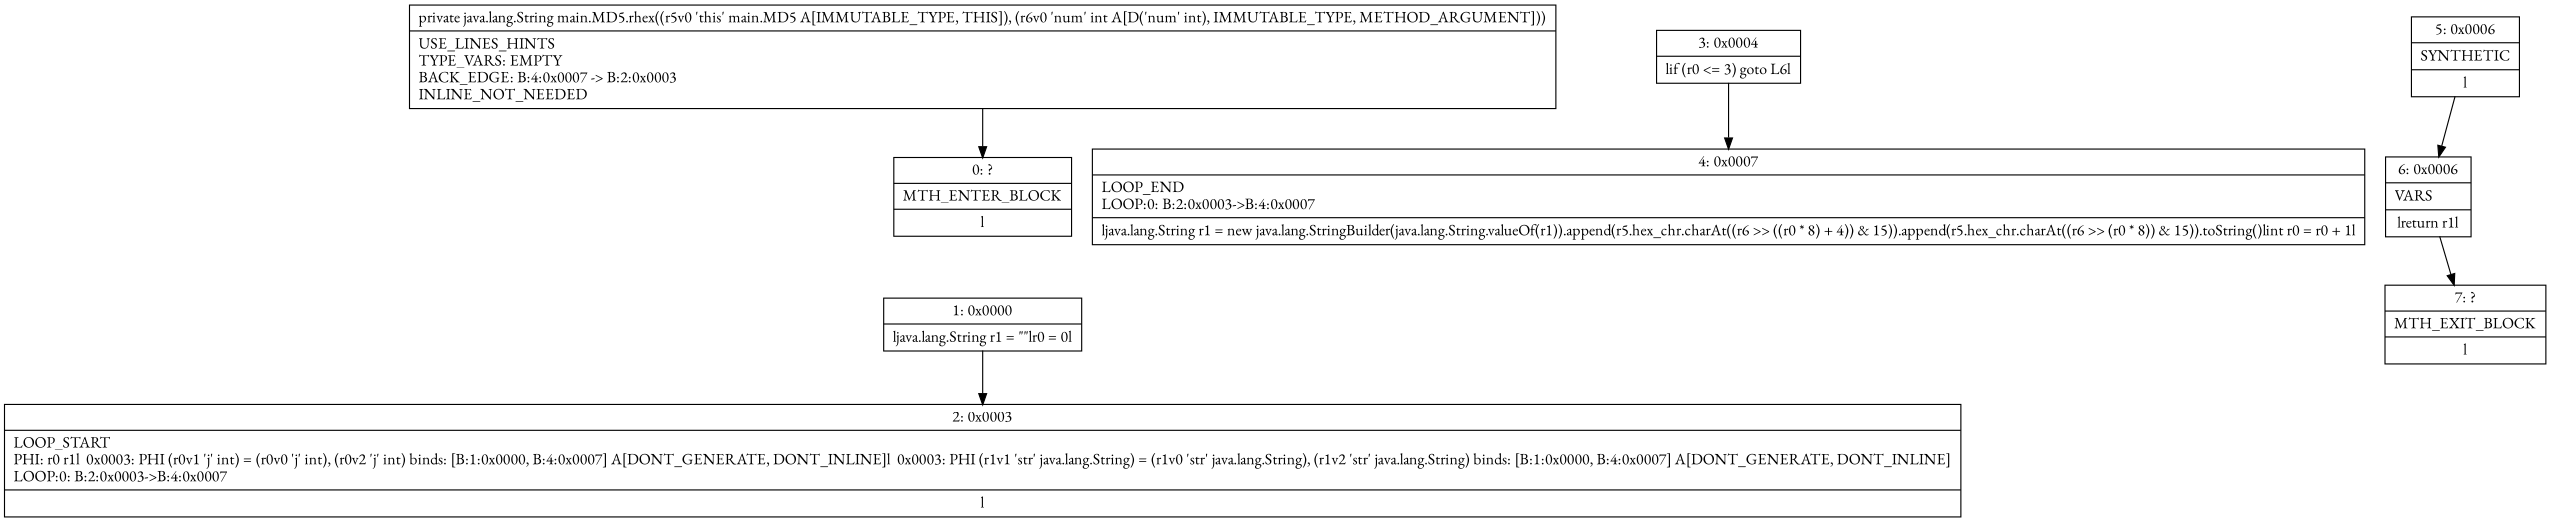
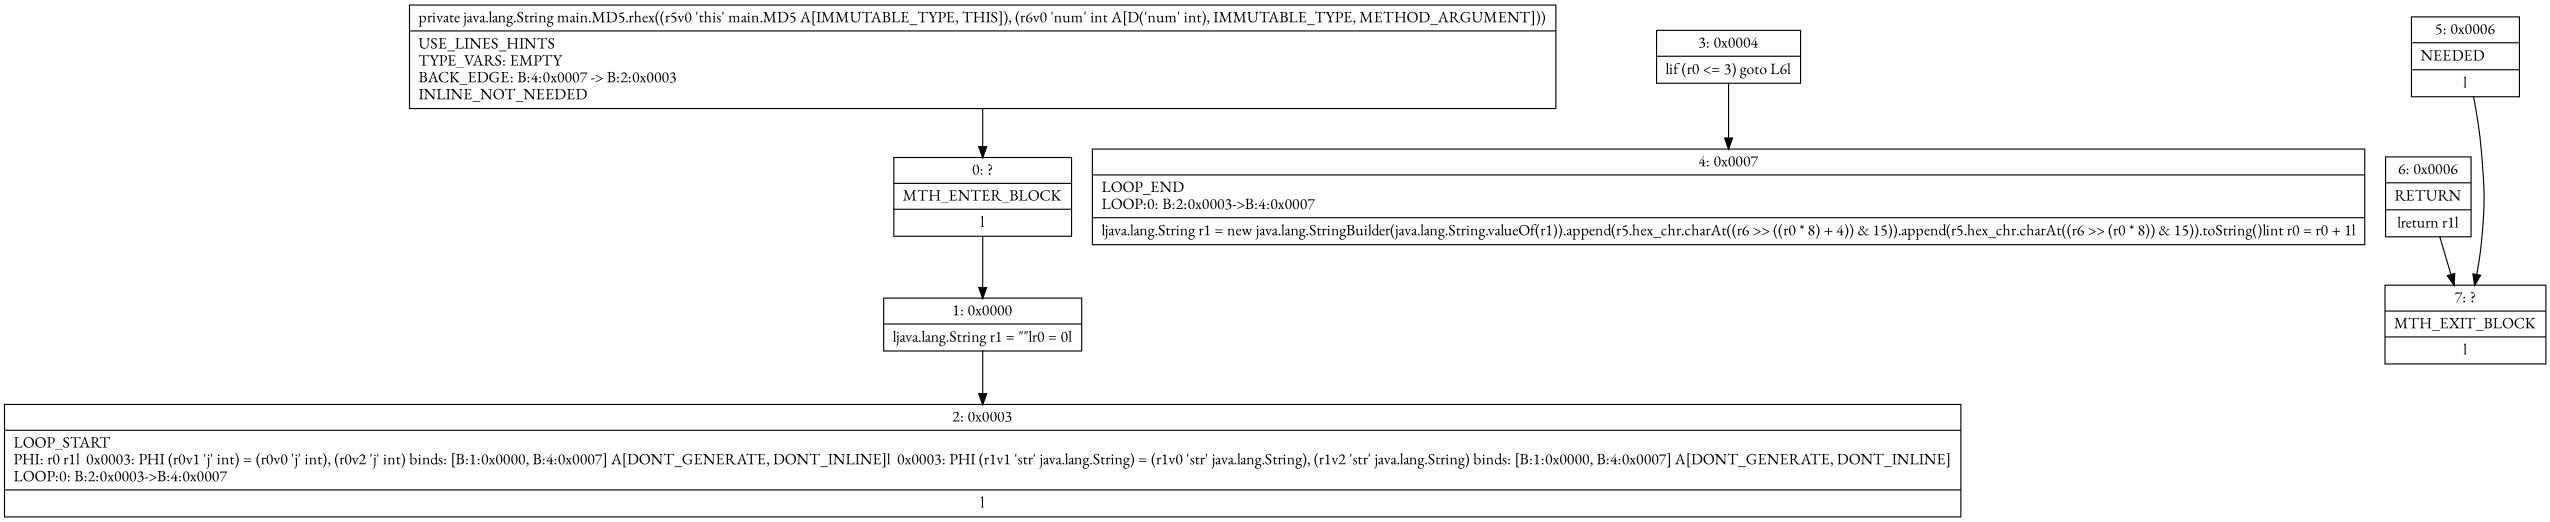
node "5: 0x0006": text "SYNTHETIC" -> "NEEDED"
edge "5: 0x0006" -> "6: 0x0006": now "5: 0x0006" -> "7: ?"
node "6: 0x0006": text "VARS" -> "RETURN"
edge "0: ?" -> "1: 0x0000": added
